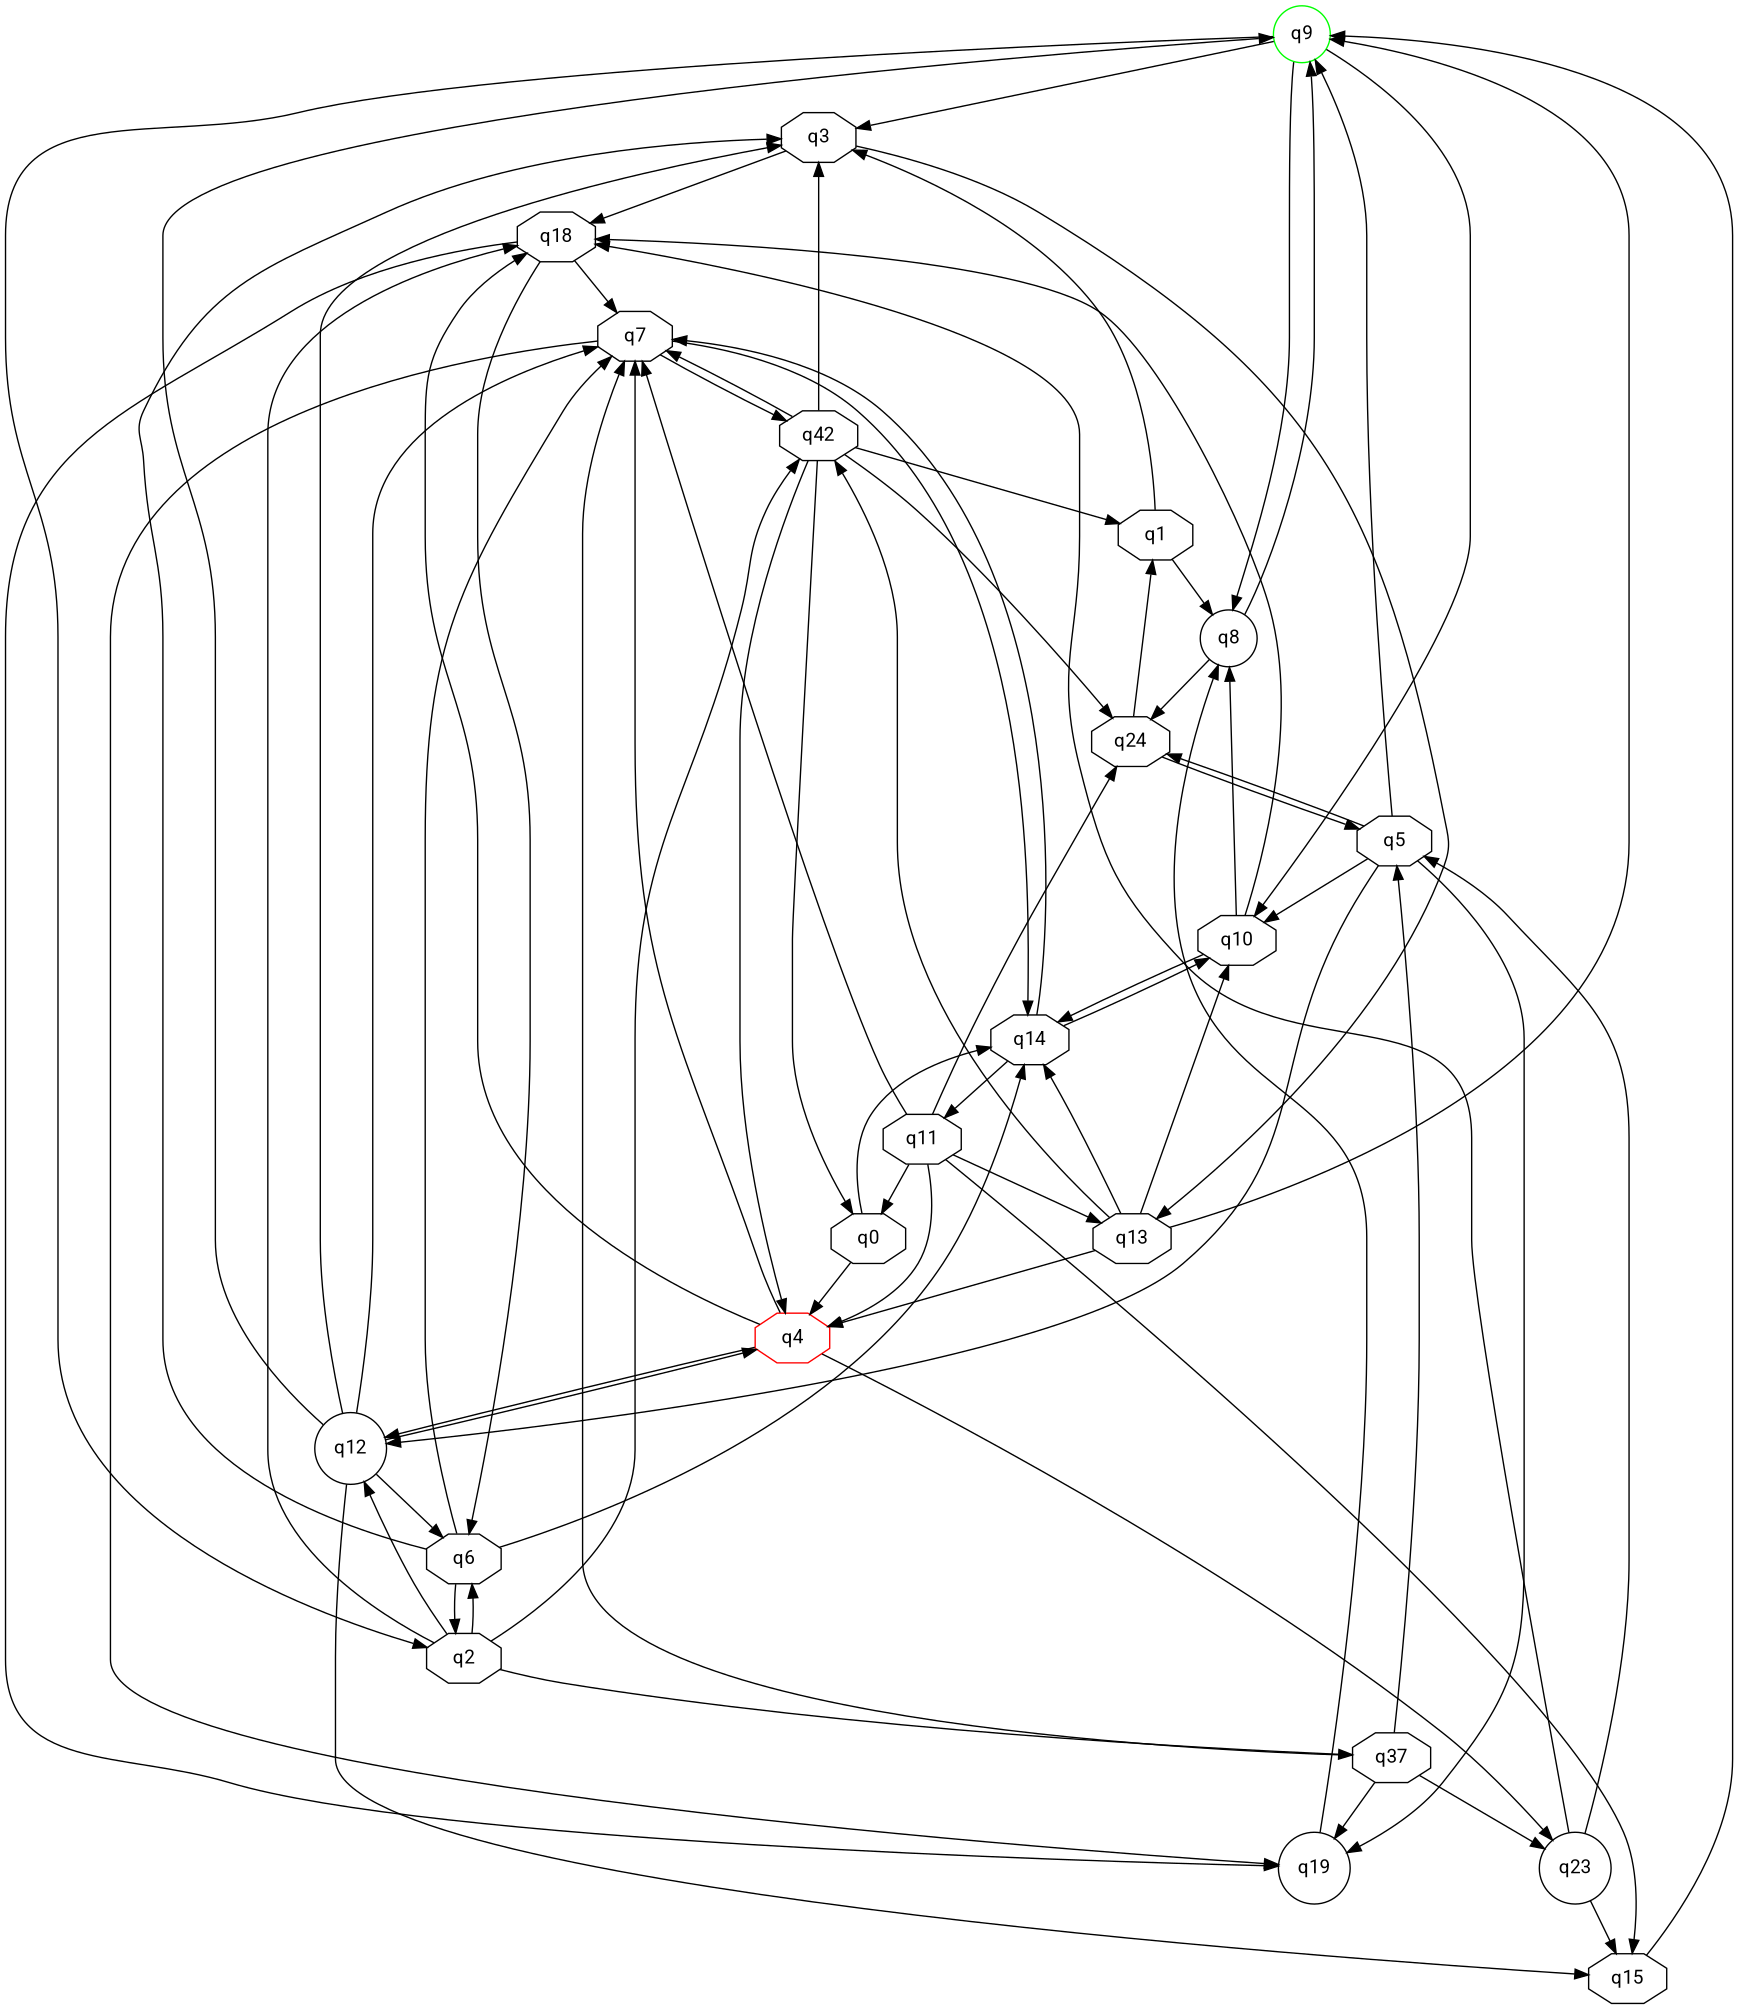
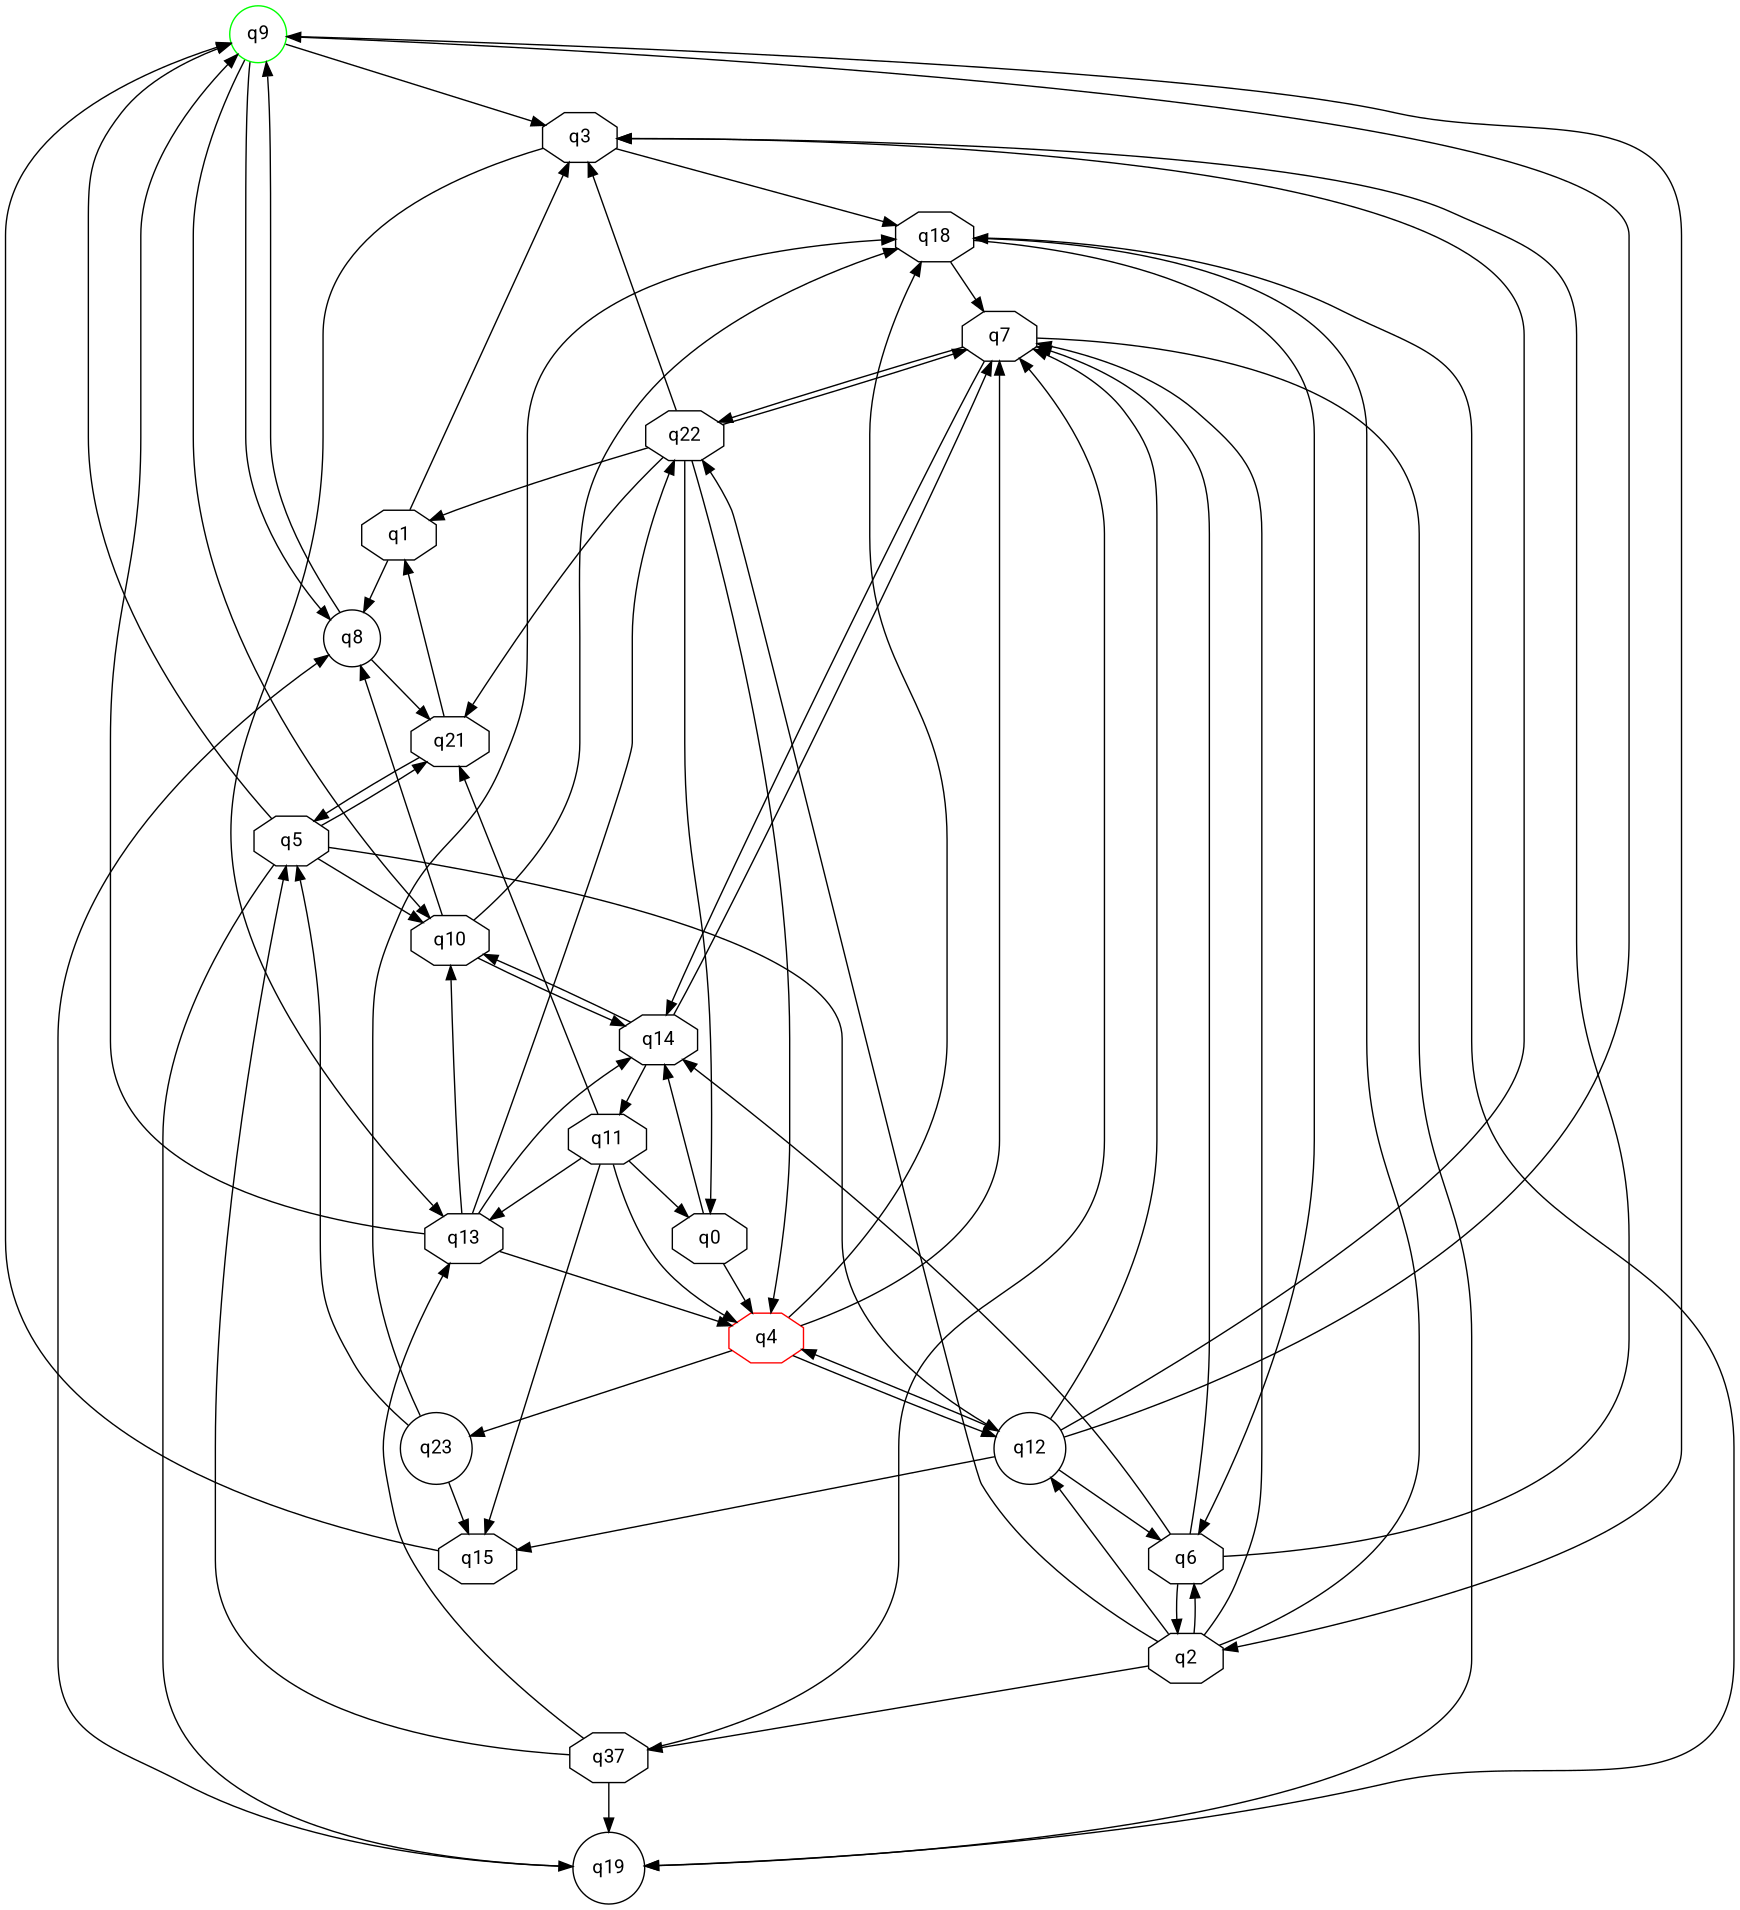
node "q42": label "q42" -> "q22"
node "q24": label "q24" -> "q21"
edge "q11" -> "q7": now "q2" -> "q7"
edge "q37" -> "q23": now "q37" -> "q13"
